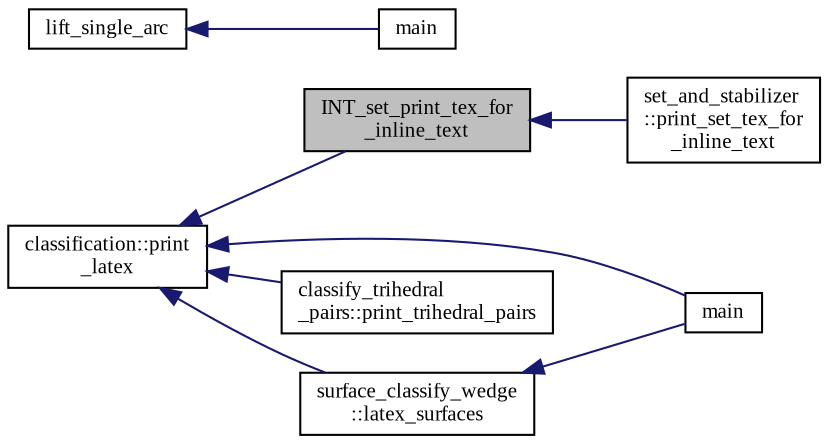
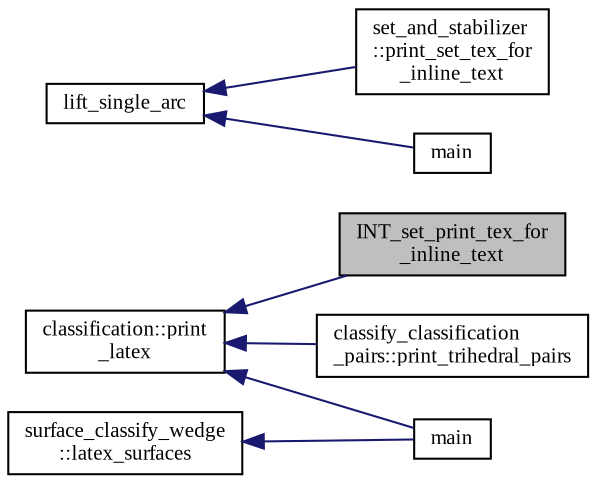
edge "set_and_stabilizer ::print_set_tex_for _inline_text" -> "INT_set_print_tex_for _inline_text": now "set_and_stabilizer ::print_set_tex_for _inline_text" -> "lift_single_arc"
node "classify_trihedral _pairs::print_trihedral_pairs": label "classify_trihedral _pairs::print_trihedral_pairs" -> "classify_classification _pairs::print_trihedral_pairs"
edge "surface_classify_wedge ::latex_surfaces" -> "classification::print _latex": removed
